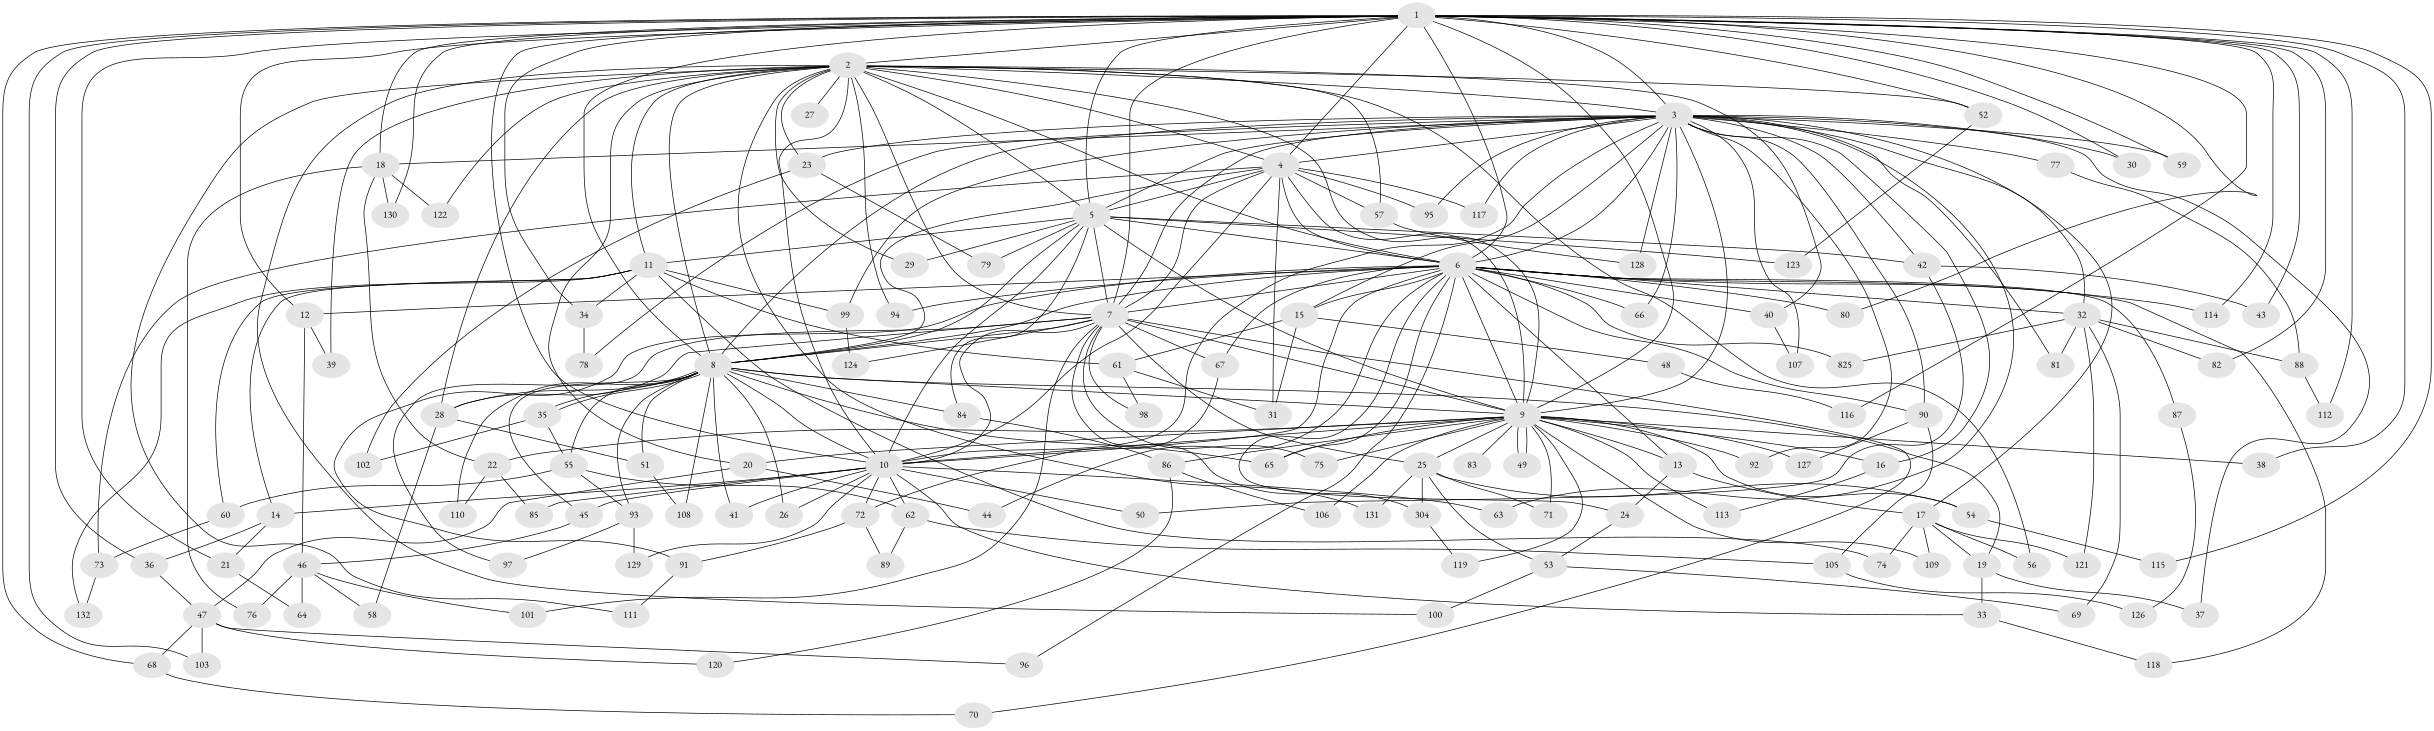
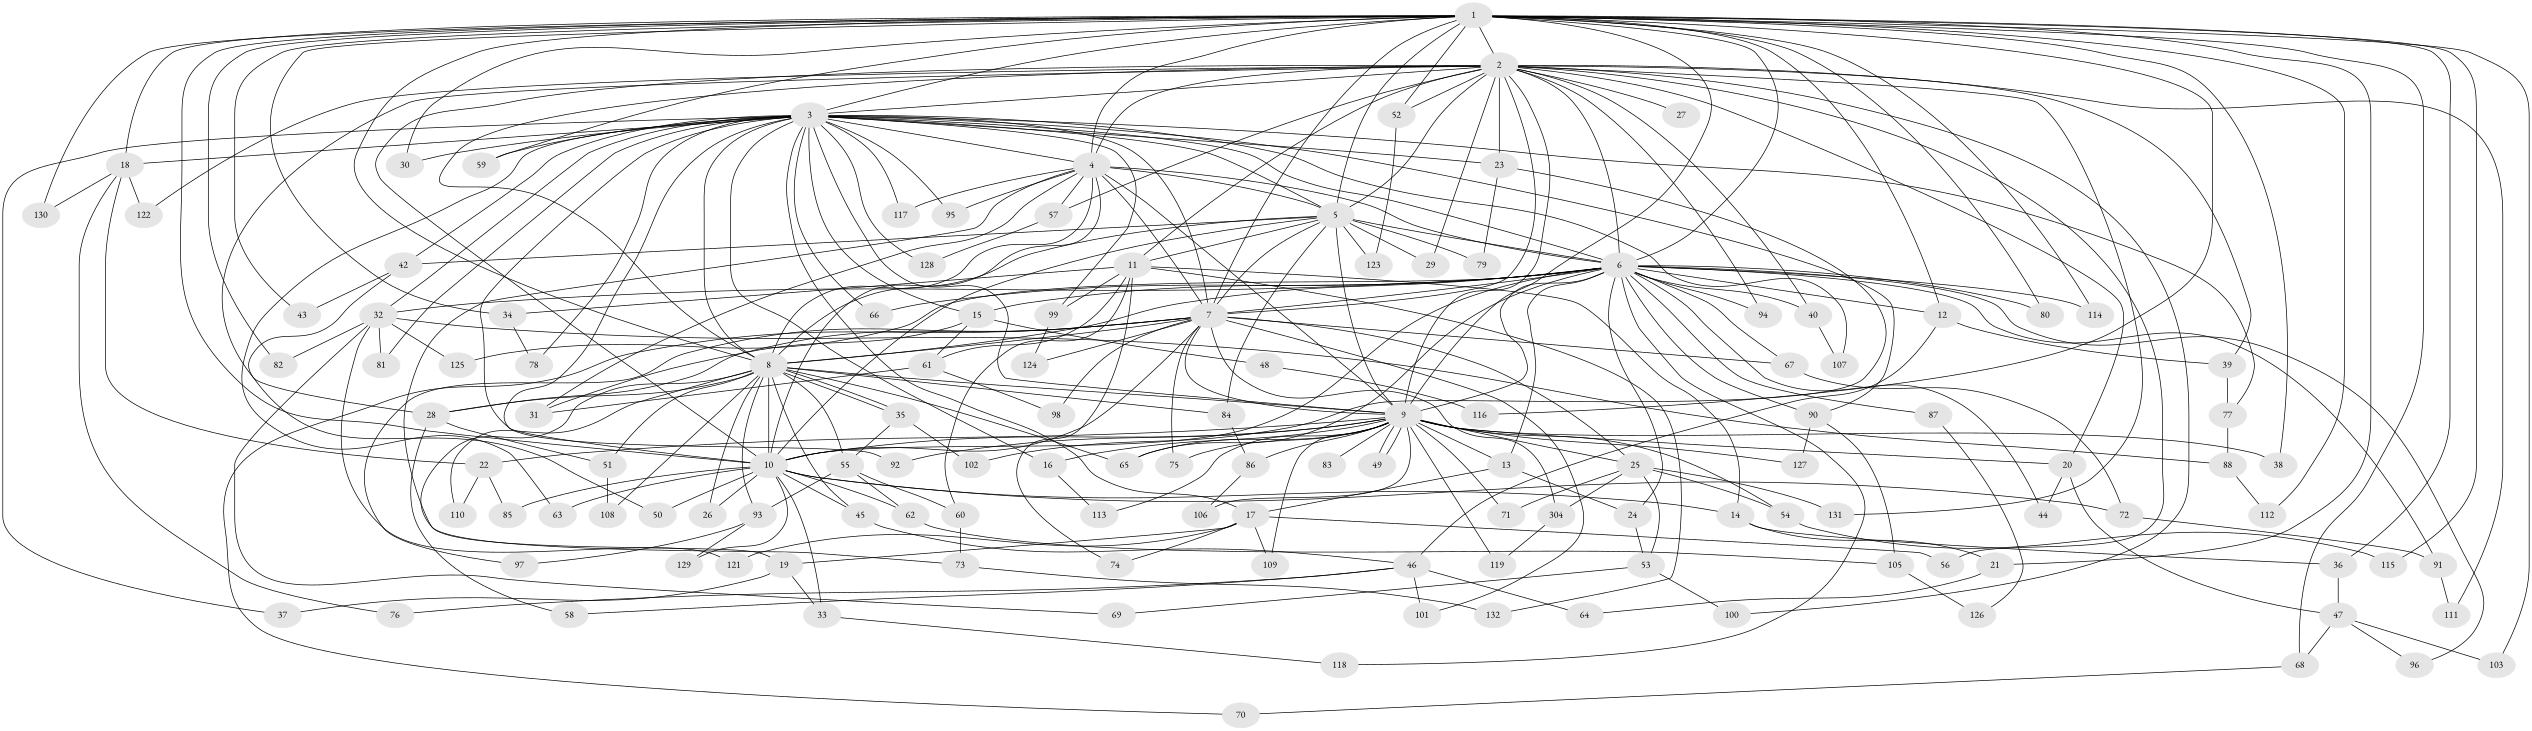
node "825": label "825" -> "125"
edge "39" -- "77": added
node "41": removed
node "89": removed
node "120": removed
